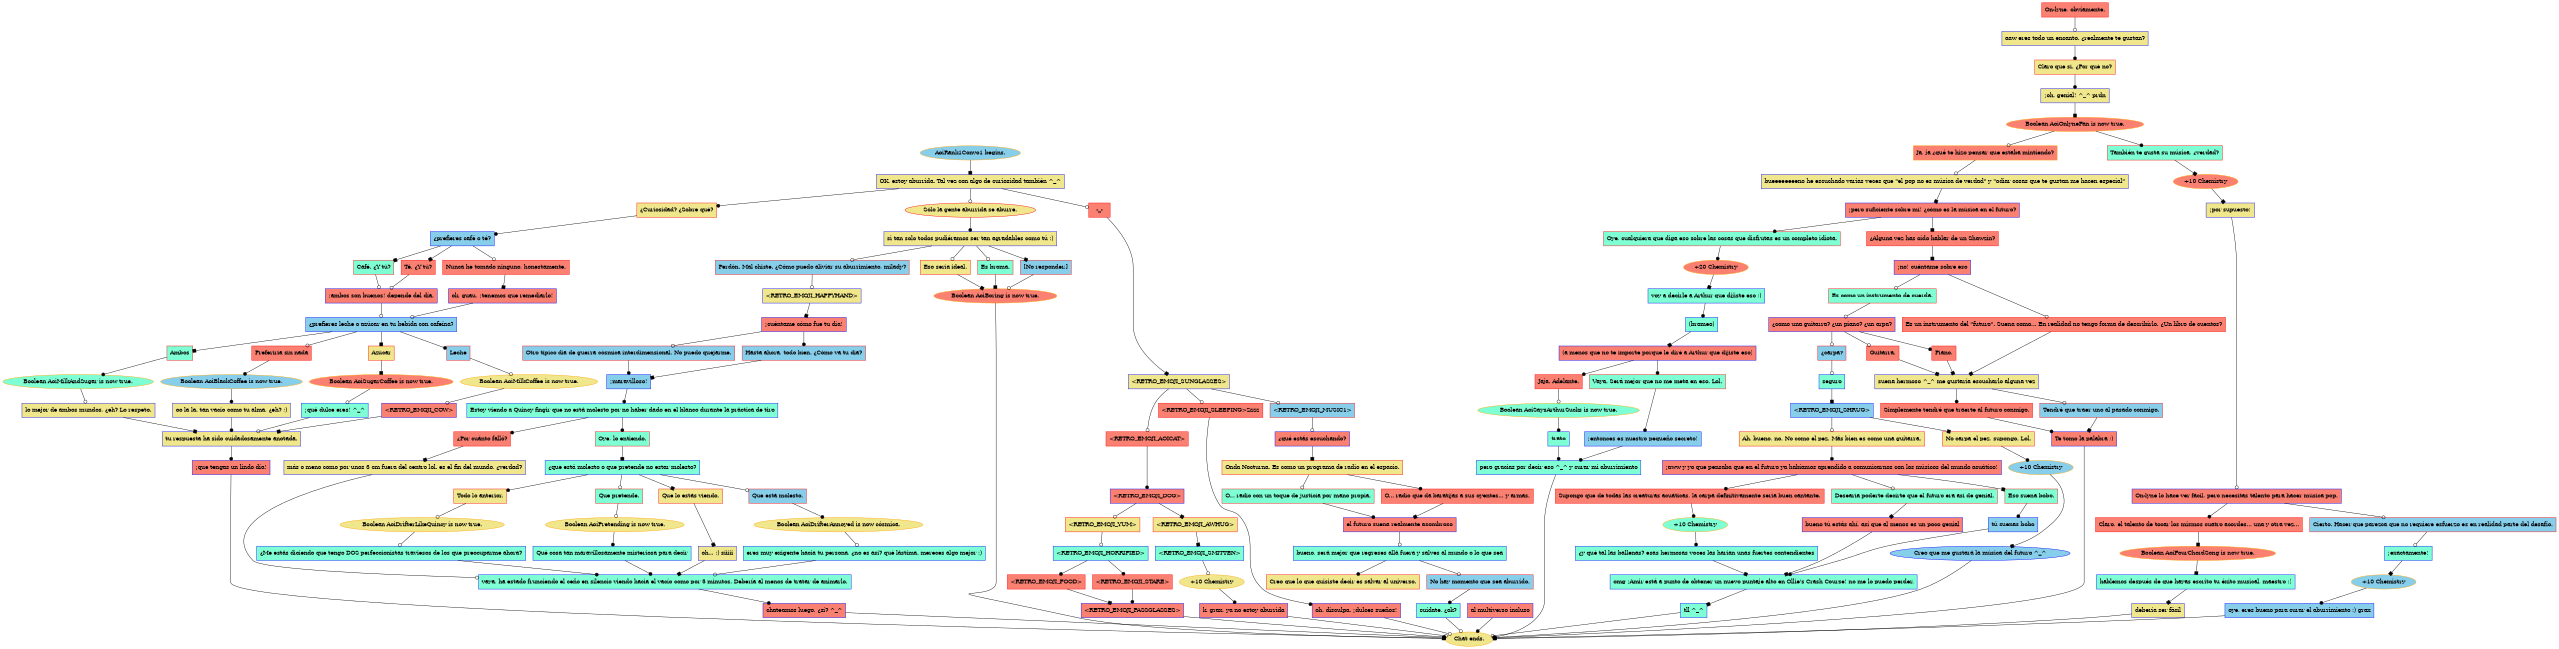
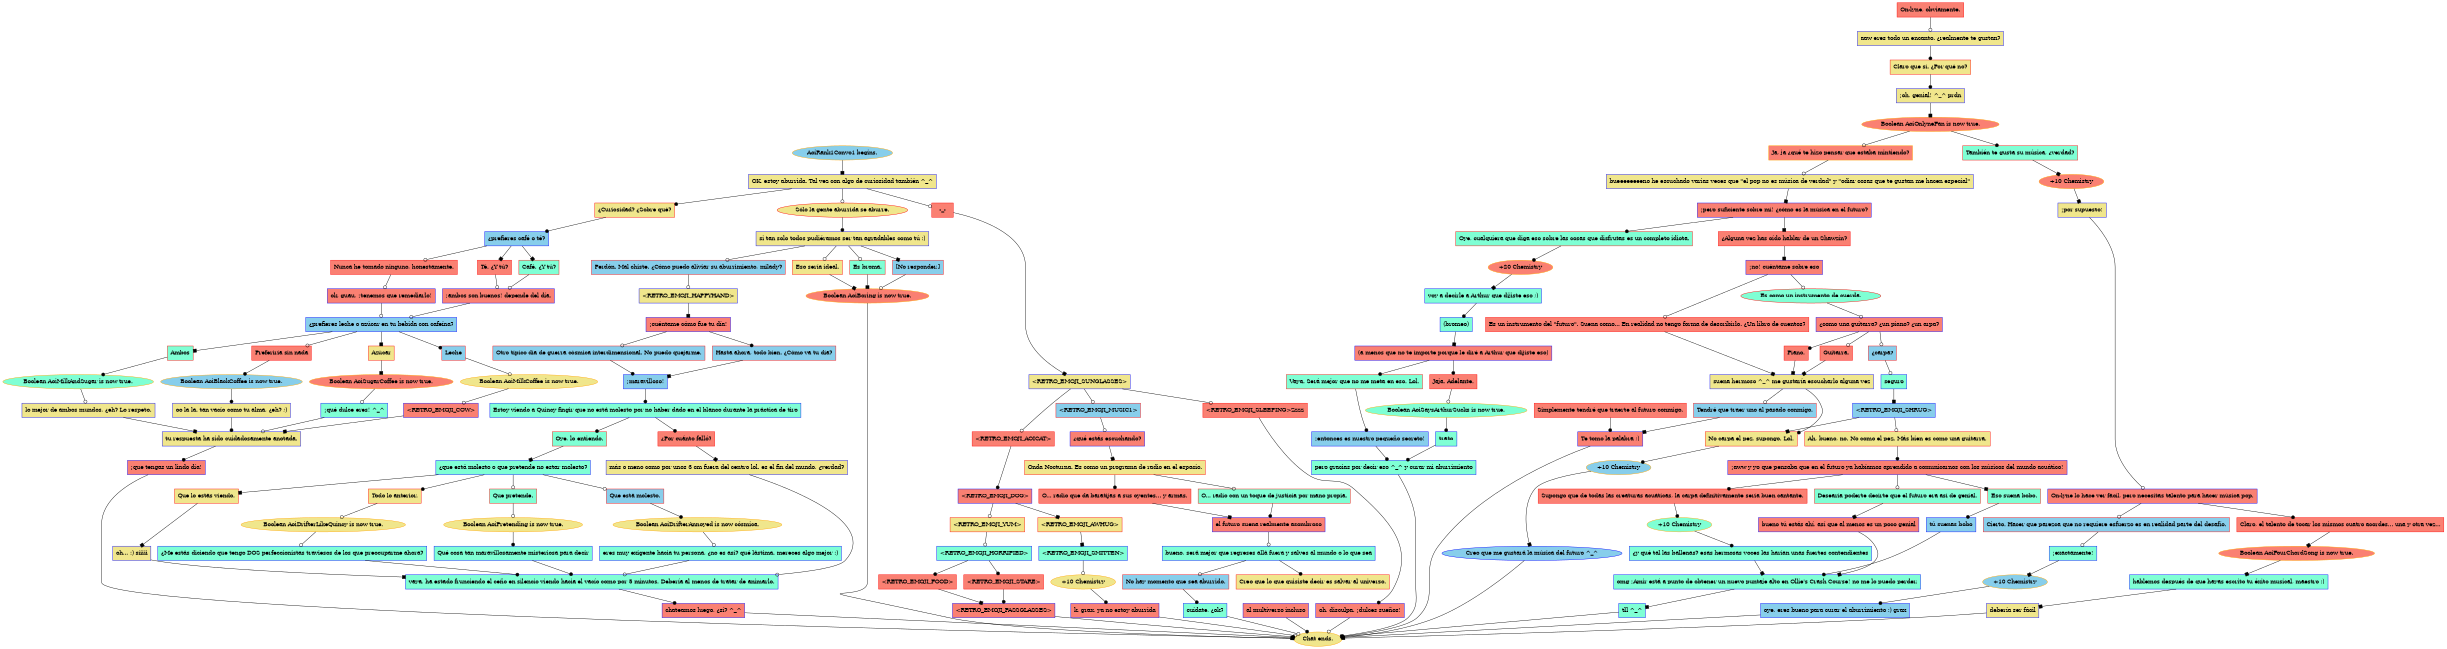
edge "Nunca he tomado ninguno, honestamente." -> "ok, guau, ¡tenemos que remediarlo!": arrowhead box -> odot
node "Es como un instrumento de cuerda.": shape box -> ellipse
edge "suena hermoso ^_^ me gustaría escucharlo alguna vez" -> "Simplemente tendré que traerte al futuro conmigo.": now "suena hermoso ^_^ me gustaría escucharlo alguna vez" -> "No carpa el pez, supongo. Lol."
